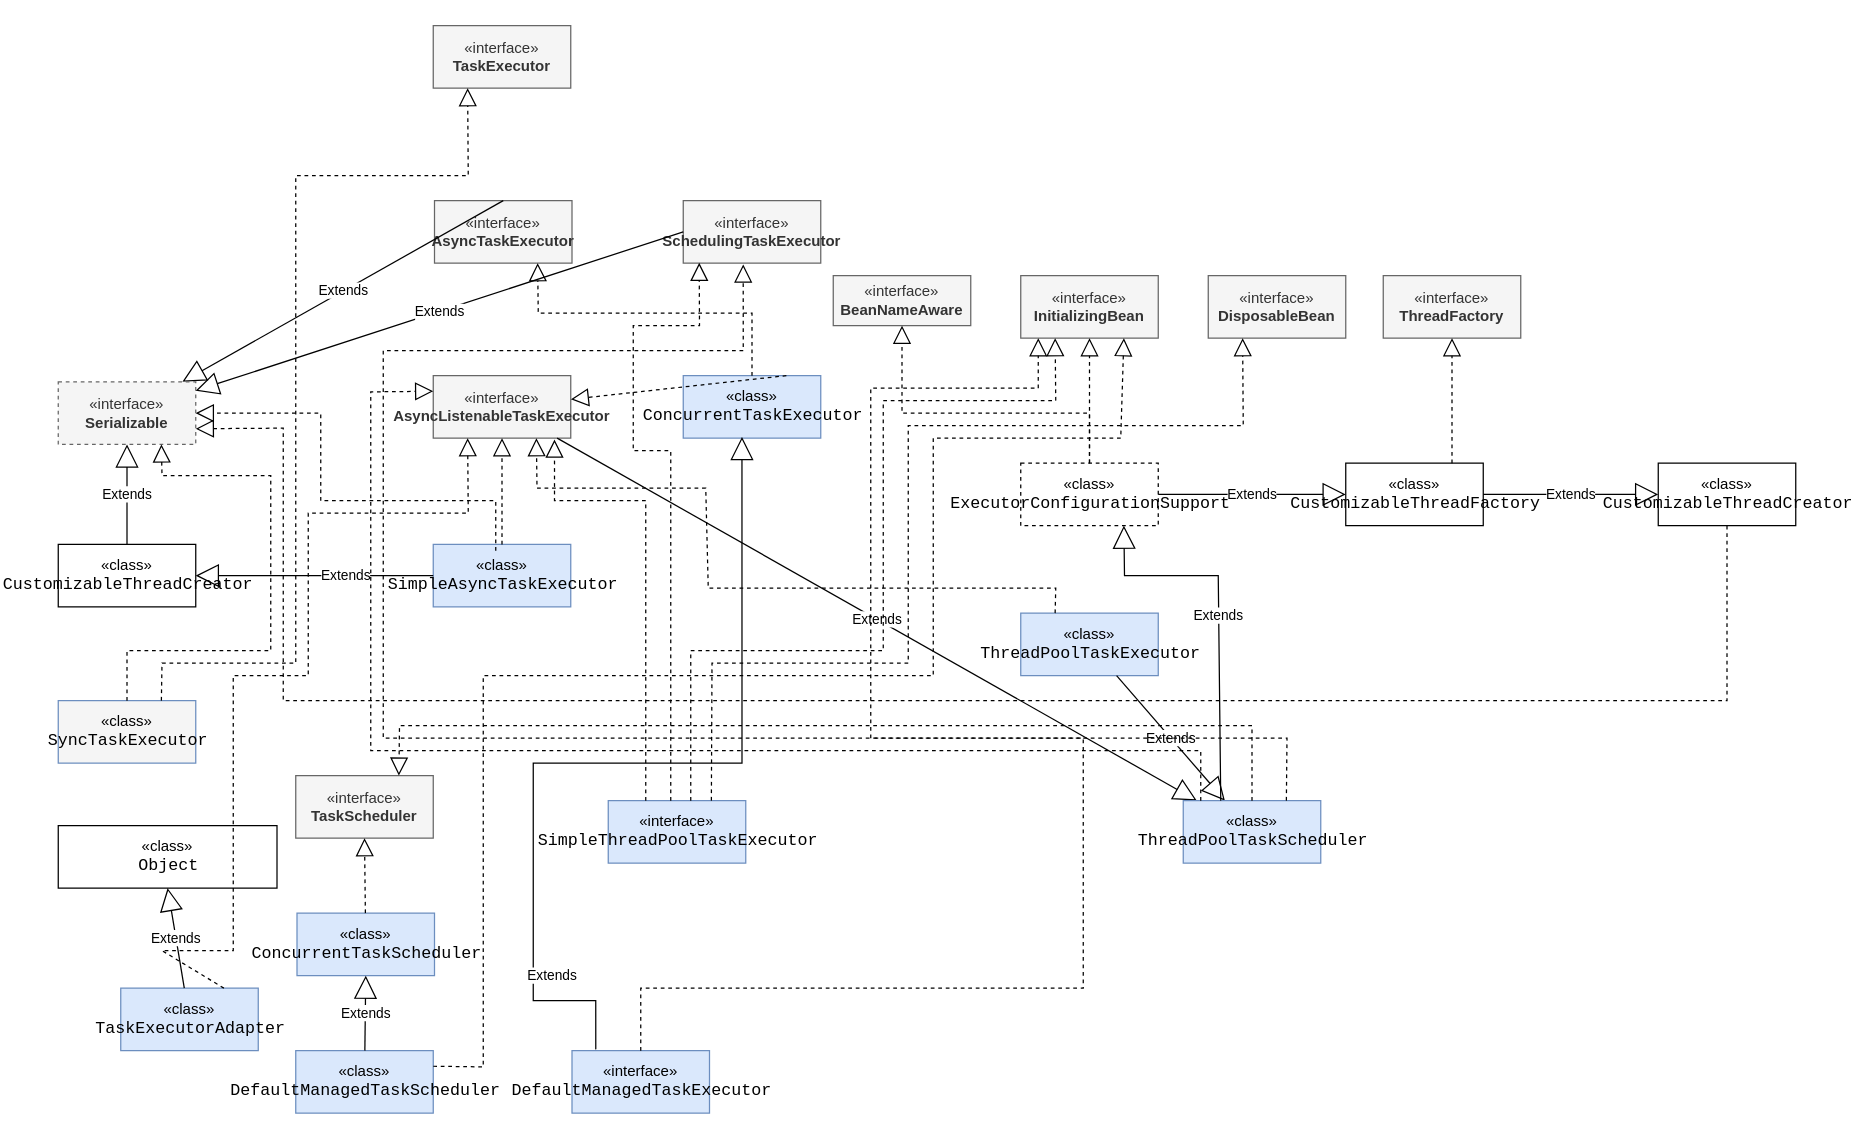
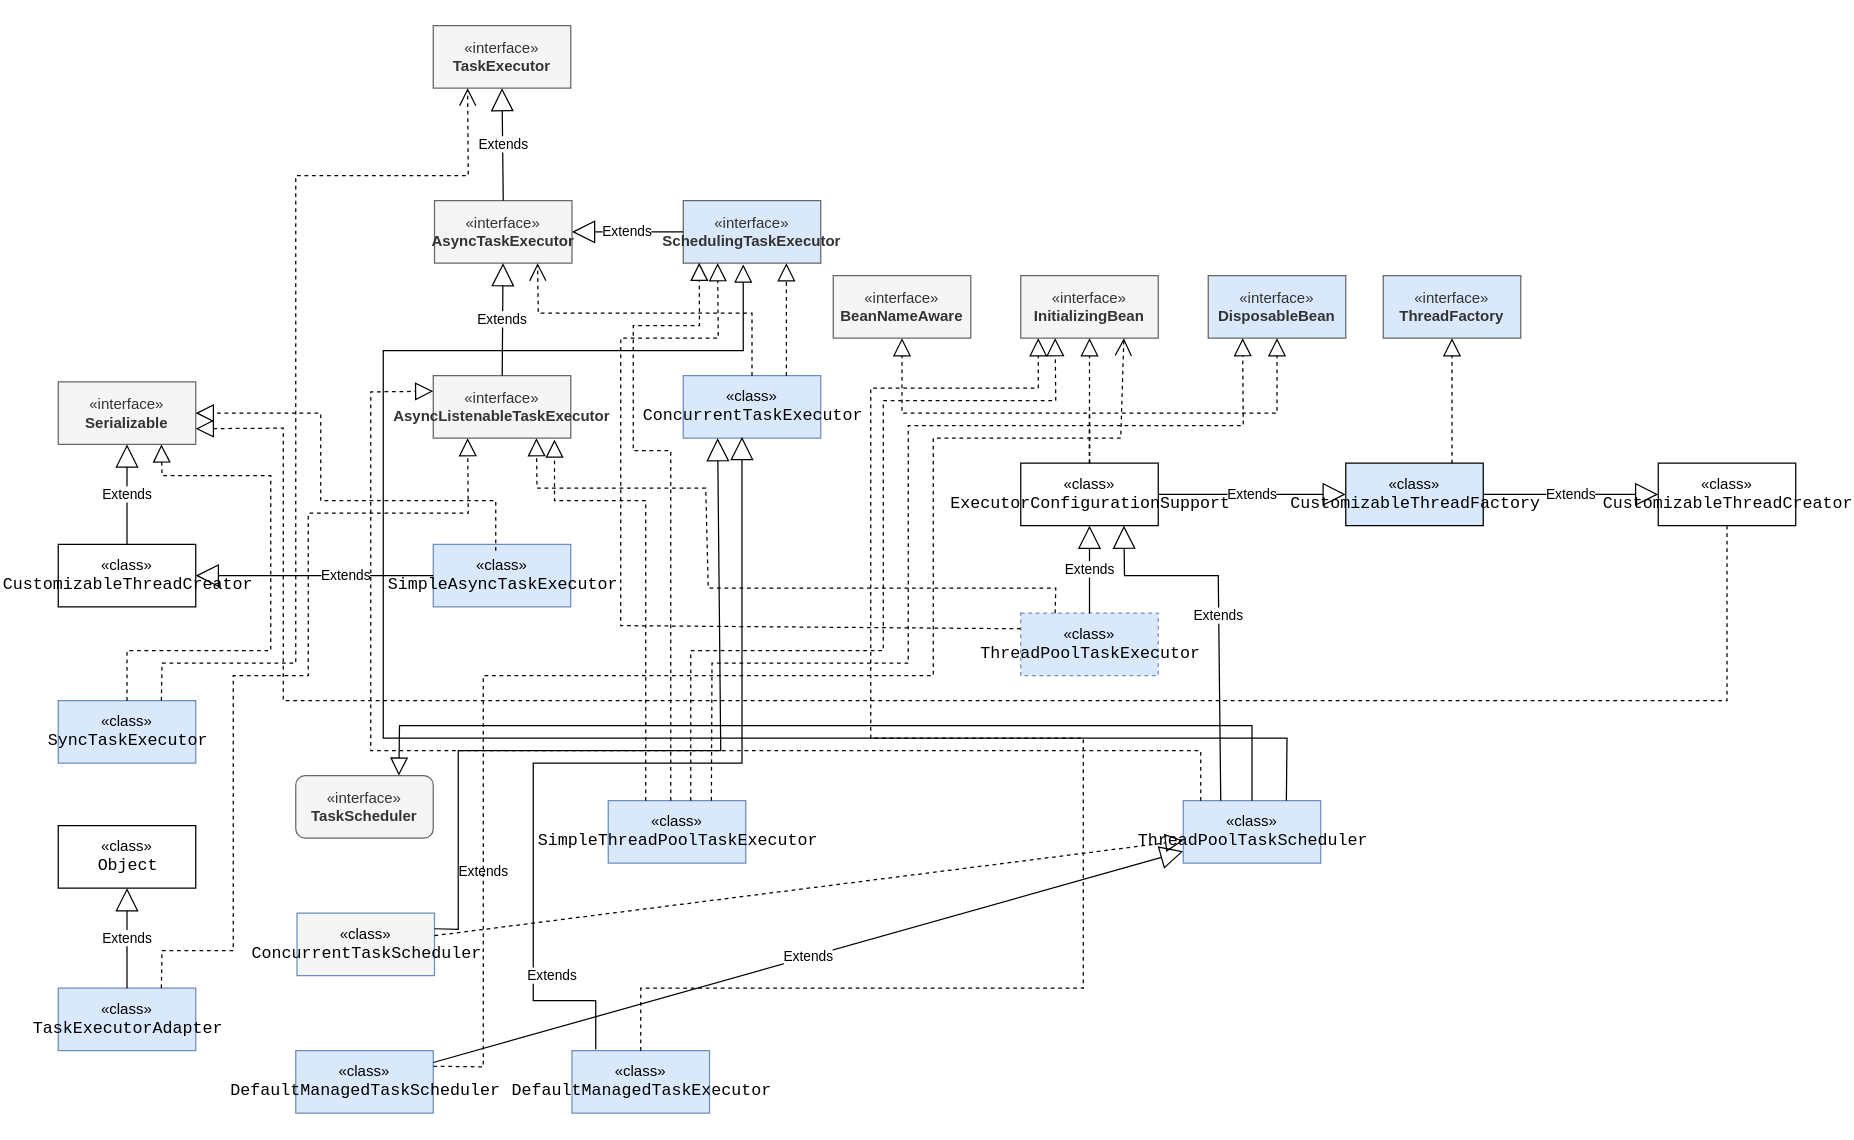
edge "«class» SyncTaskExecutor" -> "«interface» TaskExecutor": arrowhead block -> open
node "«interface» SchedulingTaskExecutor": fillcolor #f5f5f5 -> #dae8fc
edge "«class» ConcurrentTaskExecutor" -> "«interface» AsyncTaskExecutor": arrowhead block -> open
edge "«interface» AsyncTaskExecutor" -> "«interface» Serializable": now "«interface» AsyncTaskExecutor" -> "«interface» TaskExecutor"
node "«interface» BeanNameAware": size 138x50 -> 138x63
node "«interface» DisposableBean": fillcolor #f5f5f5 -> #dae8fc
node "«interface» ThreadFactory": fillcolor #f5f5f5 -> #dae8fc
edge "«interface» SchedulingTaskExecutor" -> "«interface» Serializable": now "«interface» SchedulingTaskExecutor" -> "«interface» AsyncTaskExecutor"
edge "«class» DefaultManagedTaskScheduler" -> "«interface» InitializingBean": arrowhead block -> open
edge "«class» ConcurrentTaskExecutor" -> "«interface» AsyncListenableTaskExecutor": now "«class» ConcurrentTaskExecutor" -> "«interface» SchedulingTaskExecutor"
node "«interface» Serializable": style dashed -> solid
edge "«class» ExecutorConfigurationSupport" -> "«interface» DisposableBean": added
node "«class» ExecutorConfigurationSupport": style dashed -> solid
node "«class» CustomizableThreadFactory": fillcolor #ffffff -> #dae8fc
edge "«class» SimpleAsyncTaskExecutor" -> "«interface» AsyncListenableTaskExecutor": removed
edge "«interface» AsyncListenableTaskExecutor" -> "«class» ThreadPoolTaskScheduler": now "«interface» AsyncListenableTaskExecutor" -> "«interface» AsyncTaskExecutor"
edge "«class» ThreadPoolTaskExecutor" -> "«interface» SchedulingTaskExecutor": added
edge "«class» ThreadPoolTaskScheduler" -> "«interface» SchedulingTaskExecutor": style dashed -> solid
edge "«class» ConcurrentTaskScheduler" -> "«class» ConcurrentTaskExecutor": added, label "Extends"
node "«class» ThreadPoolTaskExecutor": style solid -> dashed
edge "«class» ThreadPoolTaskScheduler" -> "«interface» TaskScheduler": style dashed -> solid
edge "«class» ThreadPoolTaskExecutor" -> "«class» ThreadPoolTaskScheduler": now "«class» ThreadPoolTaskExecutor" -> "«class» ExecutorConfigurationSupport"
node "«class» SyncTaskExecutor": fillcolor #f5f5f5 -> #dae8fc
node "«interface» TaskScheduler": shape rectangle -> rounded rectangle
node "«interface» SimpleThreadPoolTaskExecutor": label "«interface» SimpleThreadPoolTaskExecutor" -> "«class» SimpleThreadPoolTaskExecutor"
node "«class» Object": size 219x63 -> 138x63
edge "«class» ConcurrentTaskScheduler" -> "«interface» TaskScheduler": now "«class» ConcurrentTaskScheduler" -> "«class» ThreadPoolTaskScheduler"
node "«class» ConcurrentTaskScheduler": fillcolor #dae8fc -> #f5f5f5
node "«class» TaskExecutorAdapter": moved (189, 1019) -> (127, 1019)
edge "«class» DefaultManagedTaskScheduler" -> "«class» ConcurrentTaskScheduler": now "«class» DefaultManagedTaskScheduler" -> "«class» ThreadPoolTaskScheduler"
node "«interface» DefaultManagedTaskExecutor": label "«interface» DefaultManagedTaskExecutor" -> "«class» DefaultManagedTaskExecutor"
